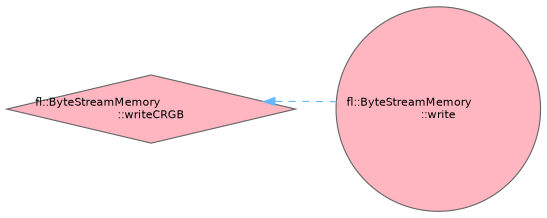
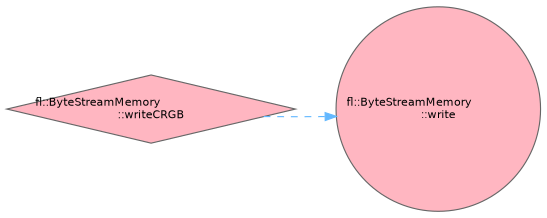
edge "fl::ByteStreamMemory ::write" -> "fl::ByteStreamMemory ::writeCRGB": reversed
